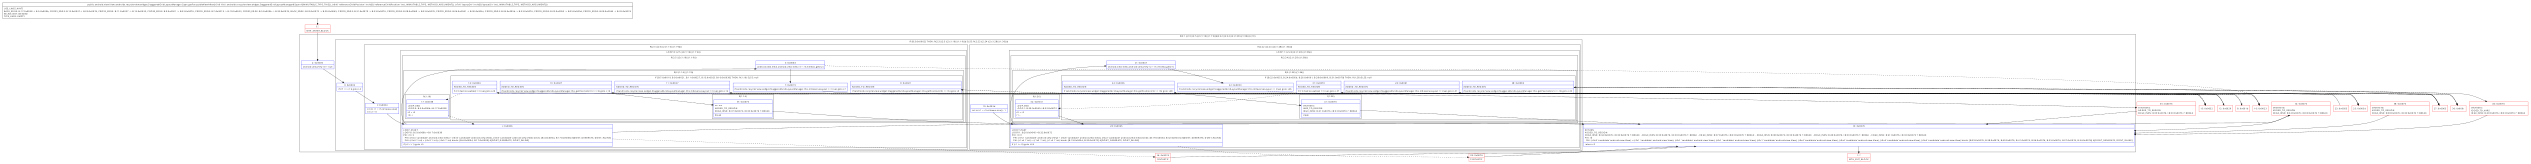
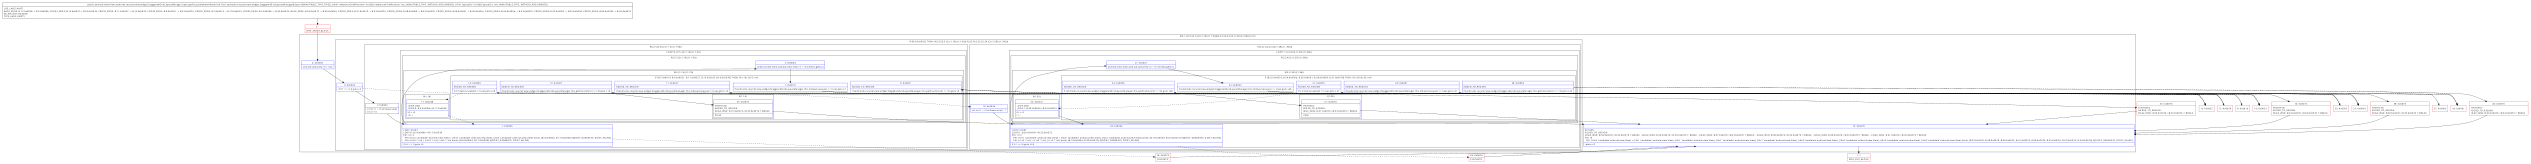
edge "6: 0x000d" -> "10: 0x0023": now "7: 0x0019" -> "10: 0x0023"
edge "27: 0x0063" -> "28: 0x0069": removed
edge "22: 0x0053" -> "23: 0x0055": added
edge "31: 0x0070" -> "27: 0x0063": now "31: 0x0070" -> "38: 0x0076"
edge "3: 0x0002" -> "19: 0x003d": added
node "37: 0x0076": text "INLINE" -> "SYNTHETIC"
node "41: 0x0076": text "VARS_TO_REGION" -> "ADDED_TO_REGION"
node "40: 0x0076": text "ADDED_TO_VARS" -> "ADDED_TO_REGION"
edge "5: 0x000b" -> "34: 0x0076": now "9: 0x0021" -> "34: 0x0076"
